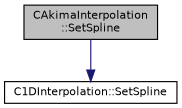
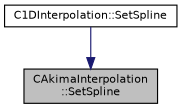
edge "CAkimaInterpolation ::SetSpline" -> "C1DInterpolation::SetSpline": reversed
